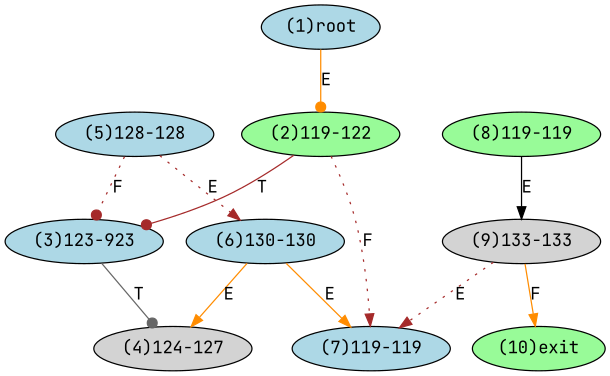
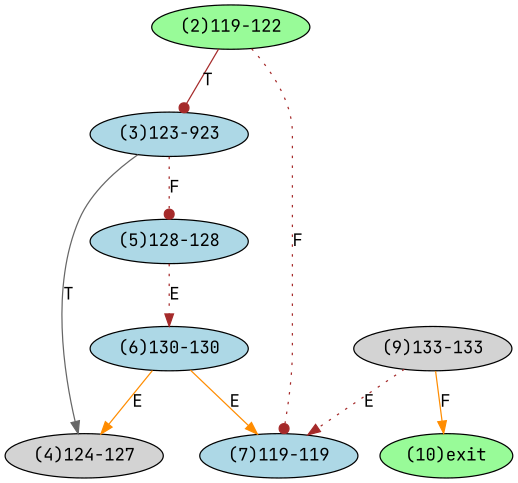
node "(1)root": removed
node "(8)119-119": removed
edge "(5)128-128" -> "(3)123-923": reversed
edge "(2)119-122" -> "(7)119-119": arrowhead normal -> dot
edge "(3)123-923" -> "(4)124-127": arrowhead dot -> normal
